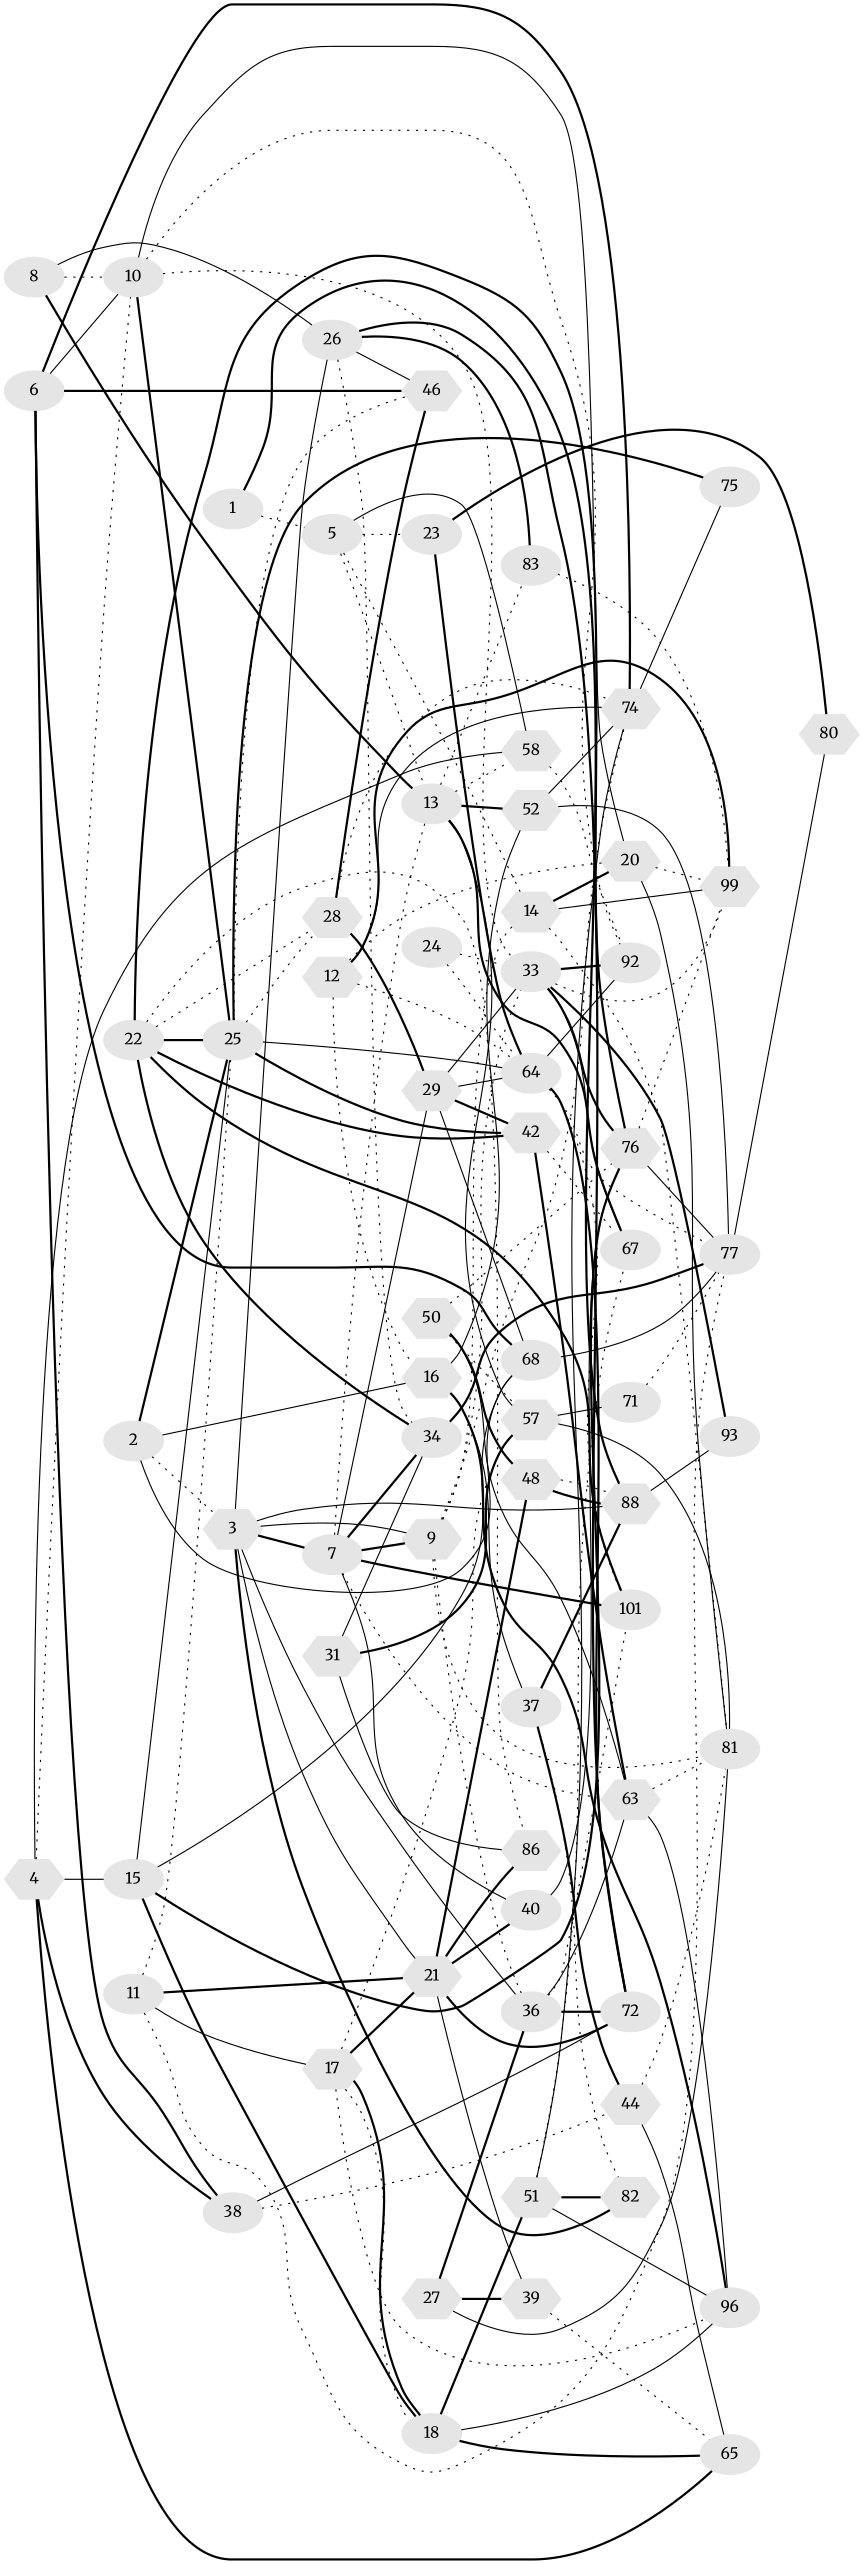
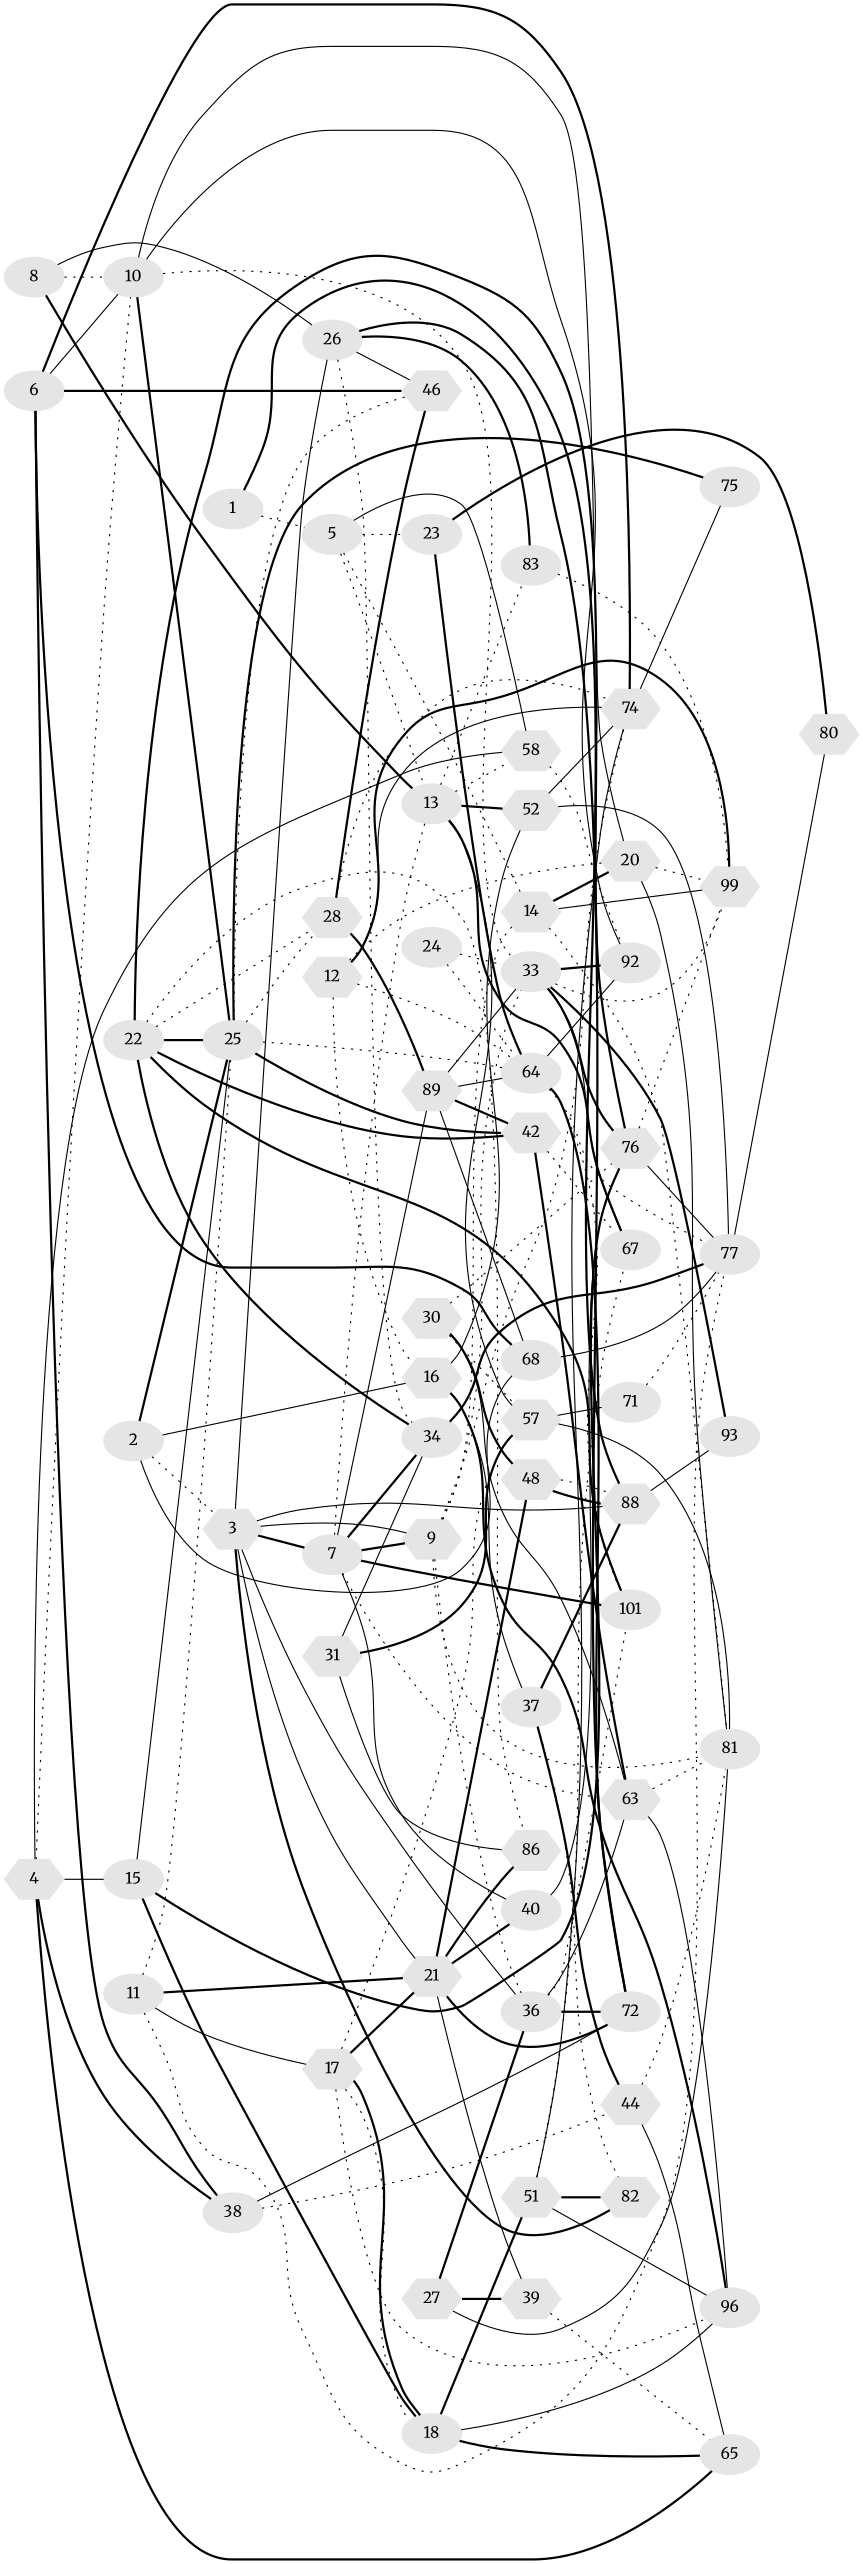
edge "10" -- "92": style dotted -> solid
edge "25" -- "64": style solid -> dotted
node "29": label "29" -> "89"
node "50": label "50" -> "30"
edge "68" -- "15": removed
